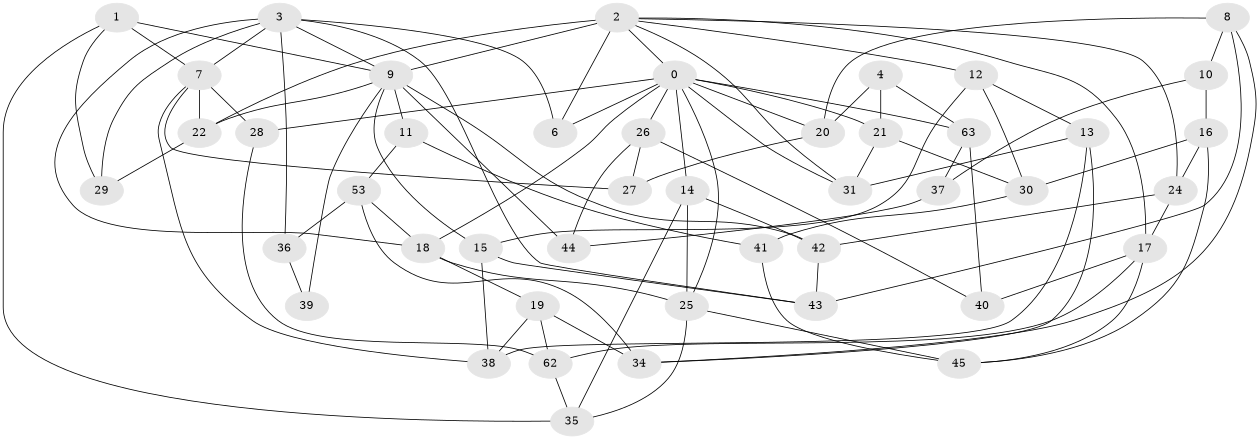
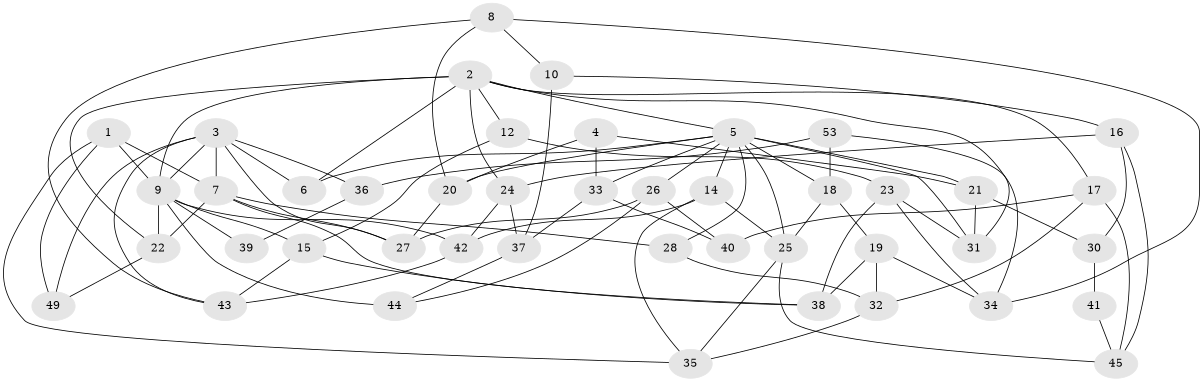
node "0": label "0" -> "5"
edge "12" -- "30": removed
node "11": removed
node "63": label "63" -> "33"
node "13": label "13" -> "23"
node "29": label "29" -> "49"
edge "3" -- "18": now "3" -- "27"
edge "24" -- "17": now "24" -- "37"
node "62": label "62" -> "32"
